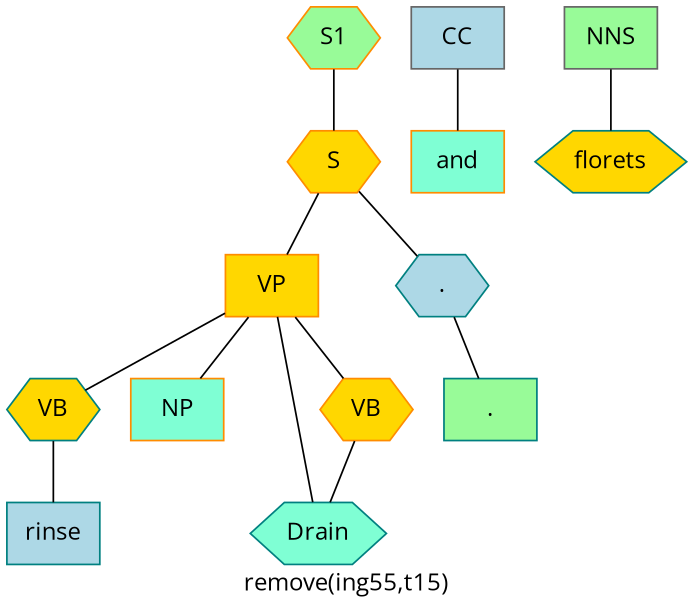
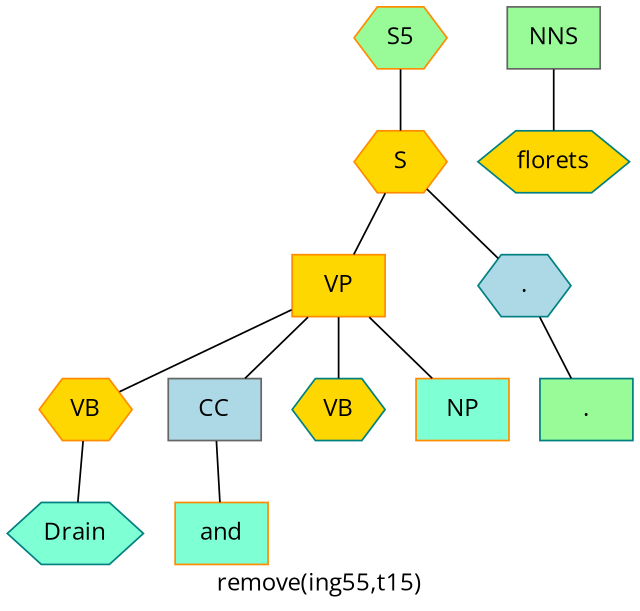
node "S1": label "S1" -> "S5"
edge "VP" -- "Drain": now "VP" -- "CC"
node "rinse": removed
